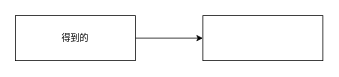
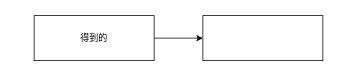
node "得到的": moved (75, 38) -> (94, 38)
